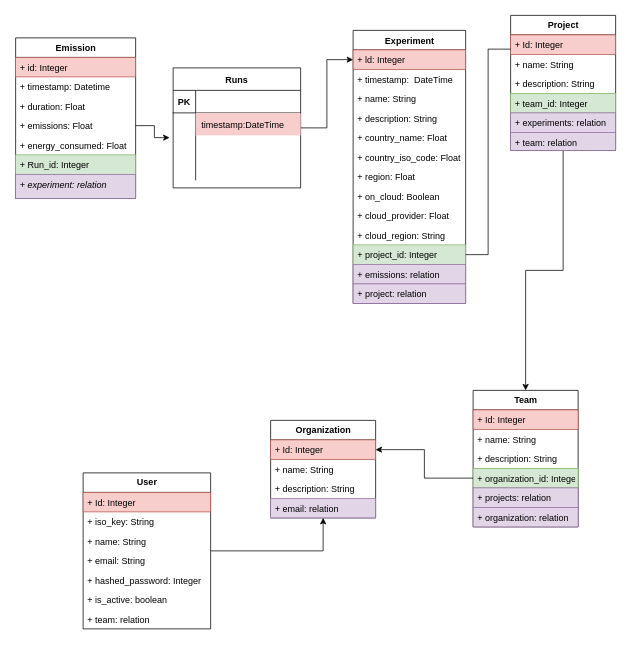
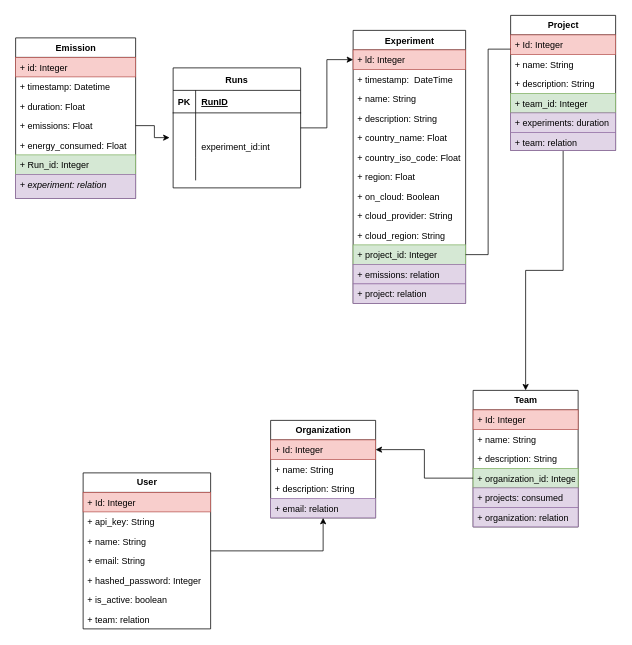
node "RunID": added
node "+ experiments: relation": label "+ experiments: relation" -> "+ experiments: duration"
node "timestamp:DateTime": removed
node "experiment_id:int": added
node "+ cloud_provider: Float": label "+ cloud_provider: Float" -> "+ cloud_provider: String"
node "+ projects: relation": label "+ projects: relation" -> "+ projects: consumed"
node "+ iso_key: String": label "+ iso_key: String" -> "+ api_key: String"
